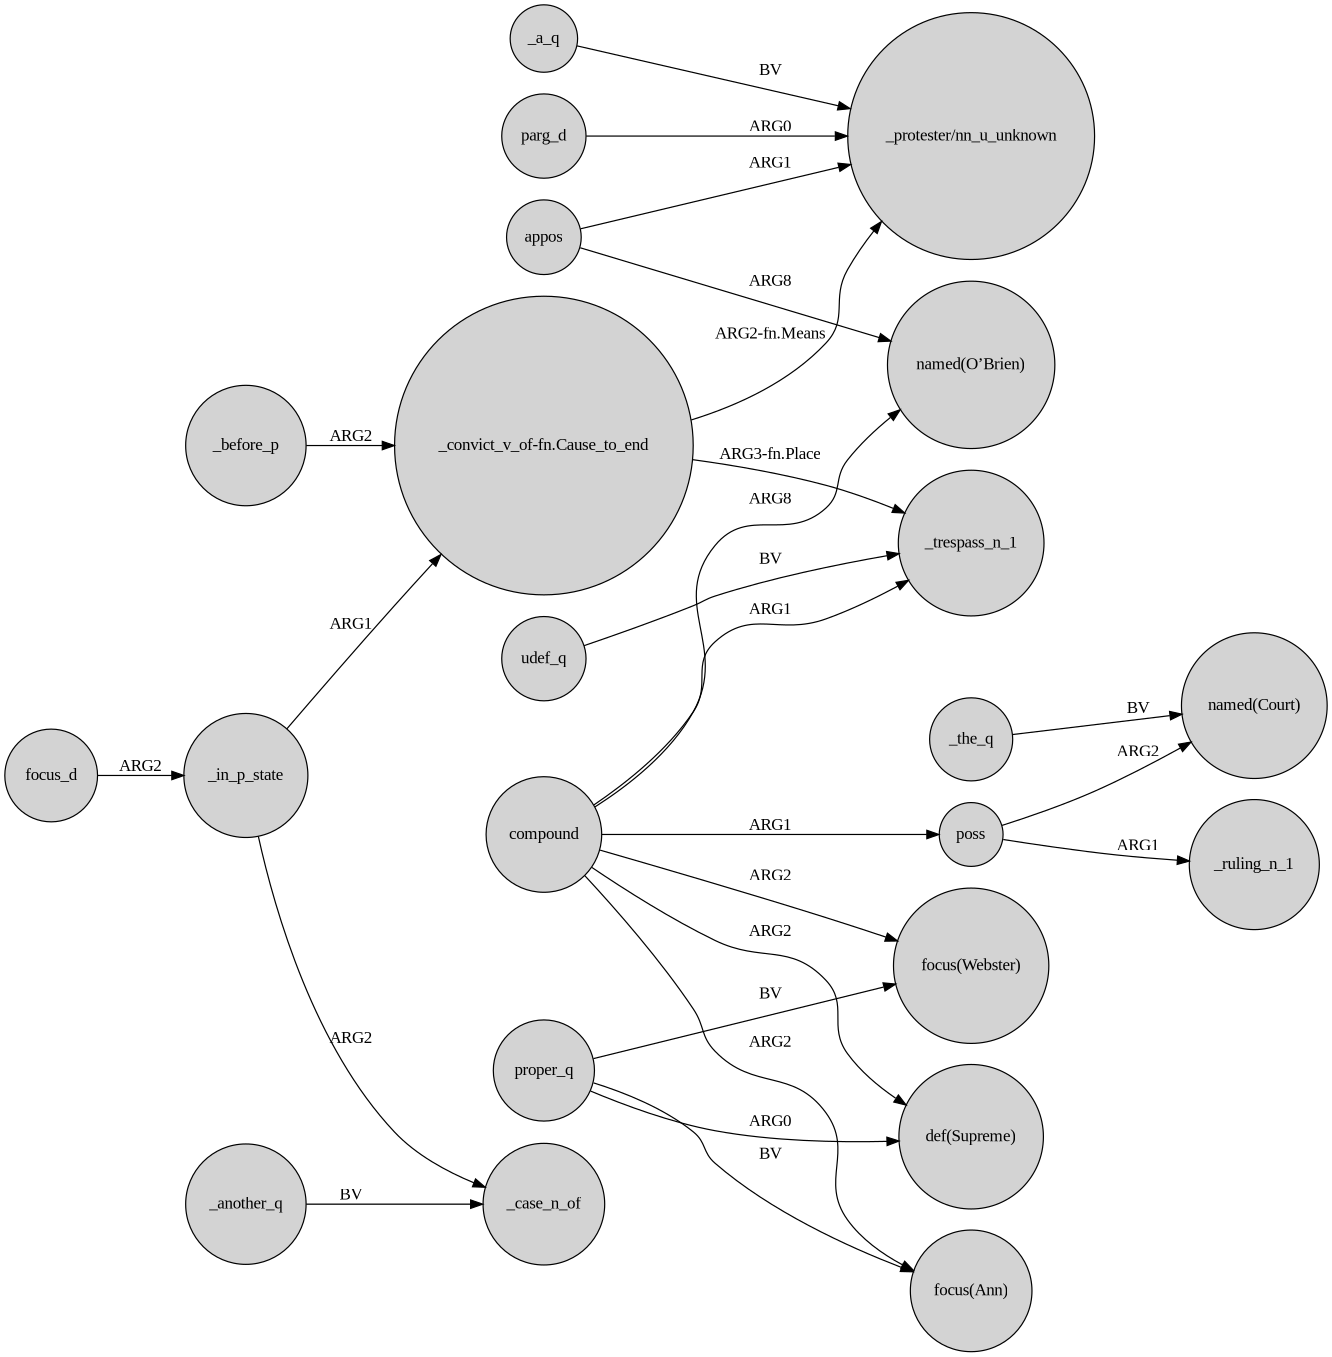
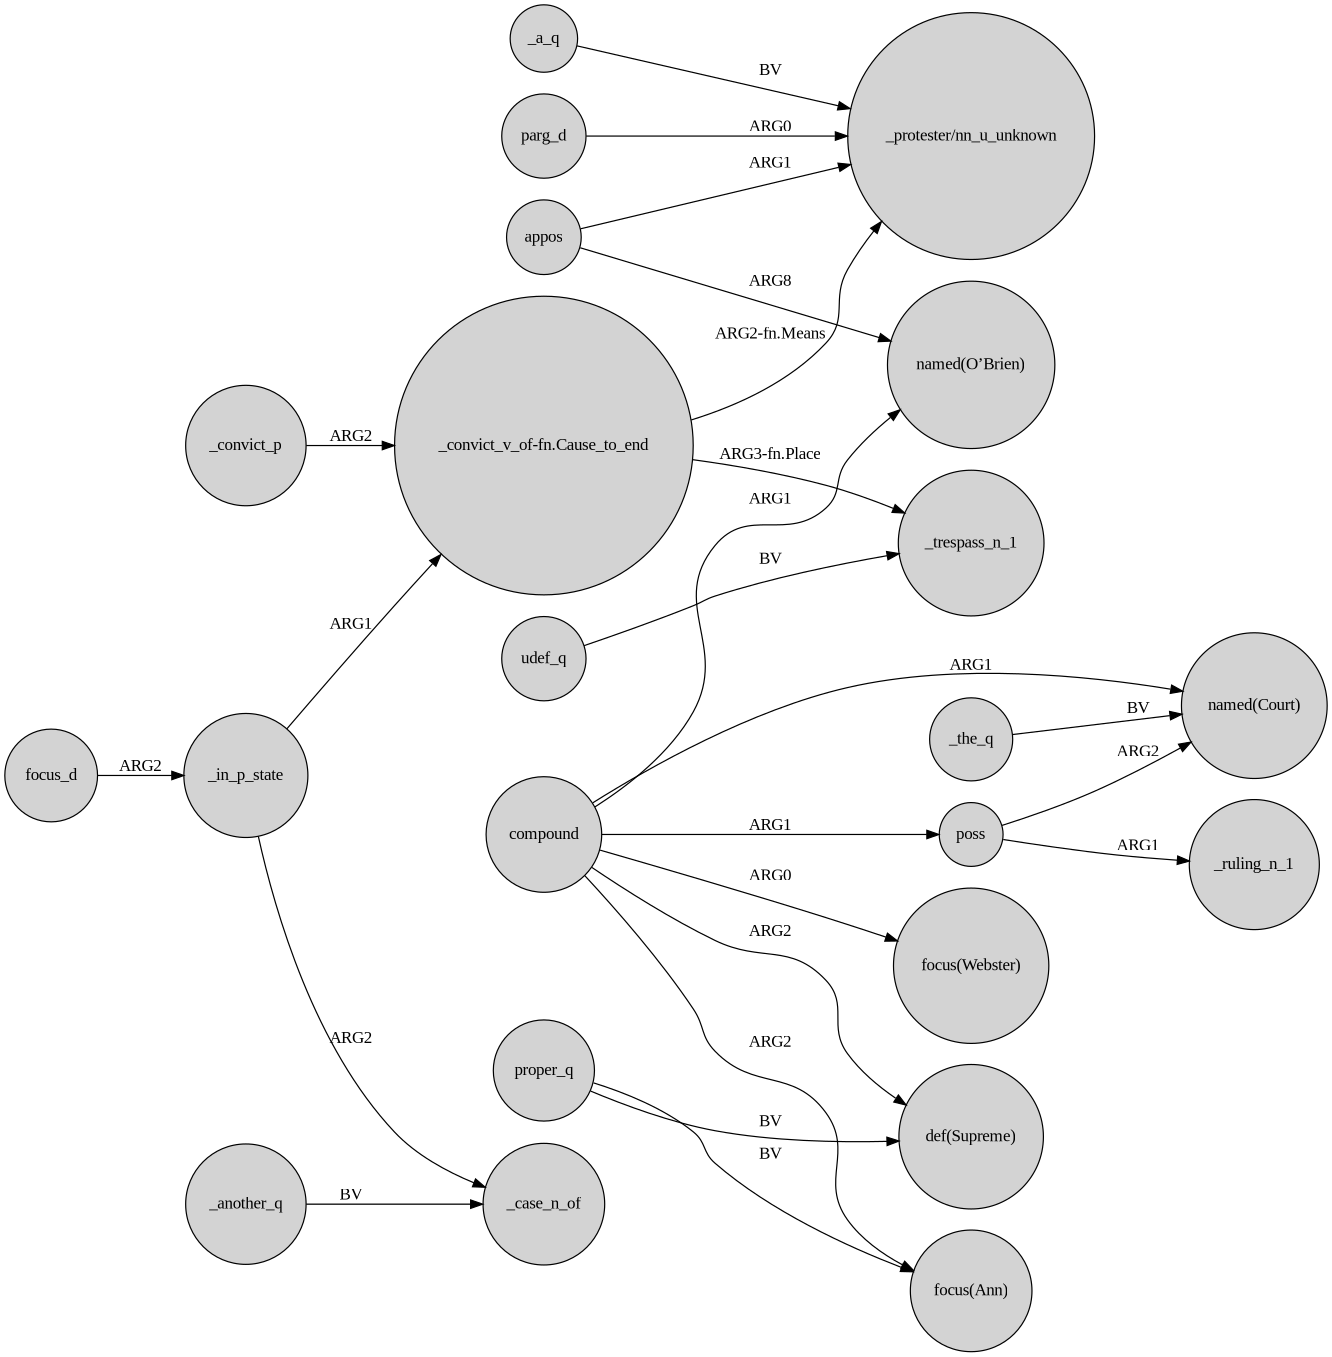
node "_before_p": label "_before_p" -> "_convict_p"
edge "compound" -> "named(O’Brien)": label "ARG8" -> "ARG1"
edge "compound" -> "_trespass_n_1": now "compound" -> "named(Court)"
edge "compound" -> "focus(Webster)": label "ARG2" -> "ARG0"
edge "proper_q" -> "focus(Webster)": removed, label "BV"
edge "proper_q" -> "def(Supreme)": label "ARG0" -> "BV"
